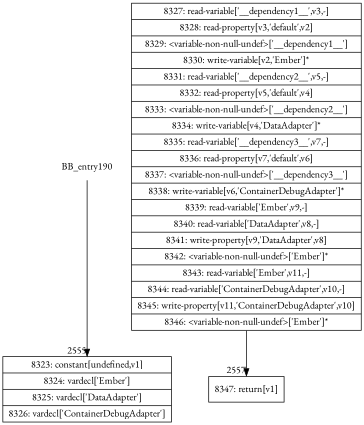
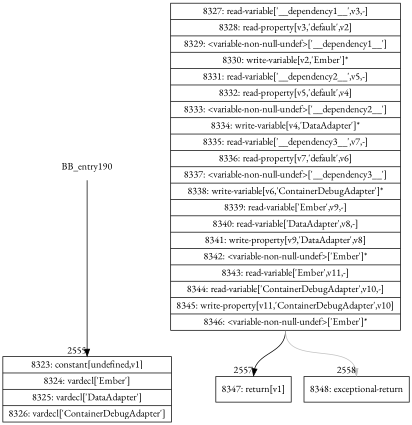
node "8348: exceptional-return": added
